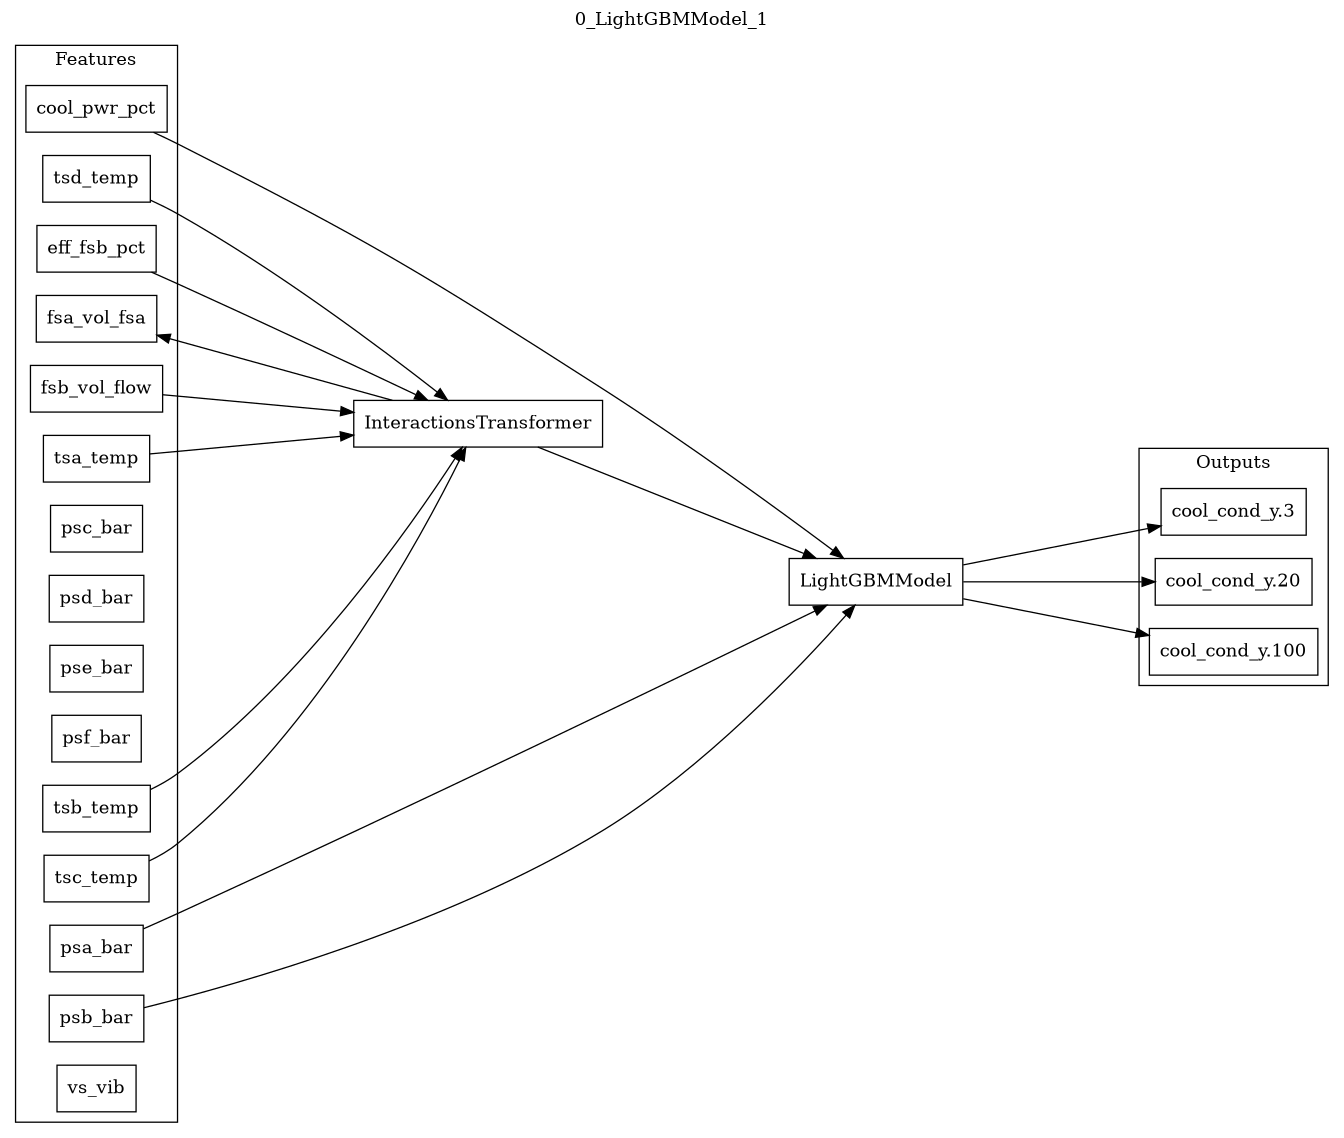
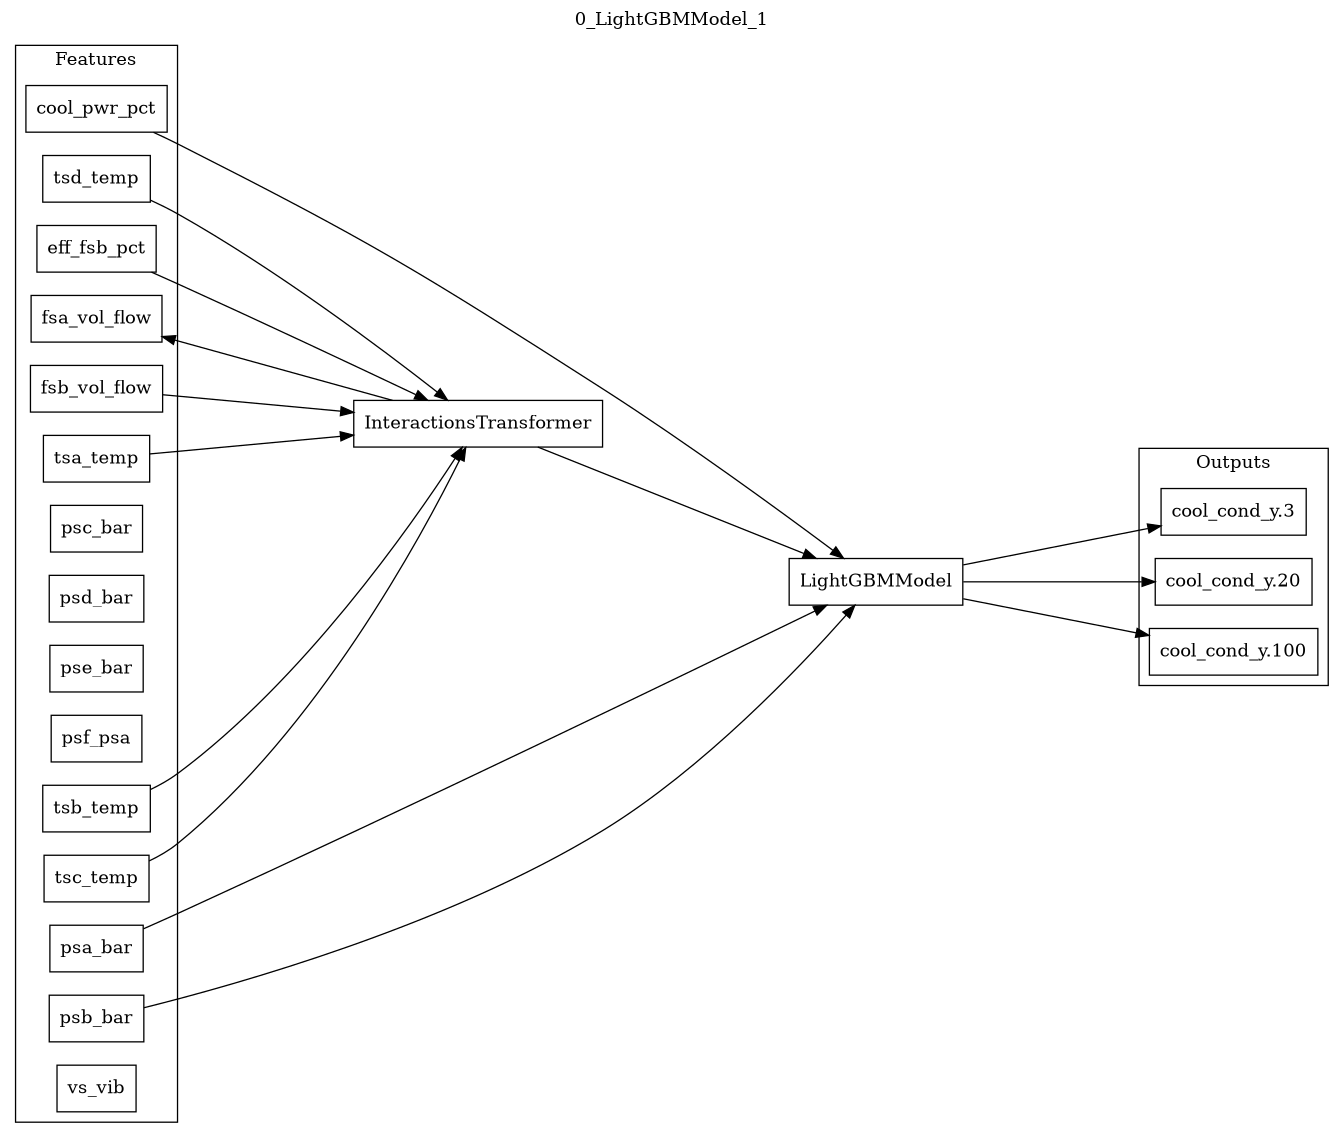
node "fsa_vol_fsa": label "fsa_vol_fsa" -> "fsa_vol_flow"
node "psf_bar": label "psf_bar" -> "psf_psa"
